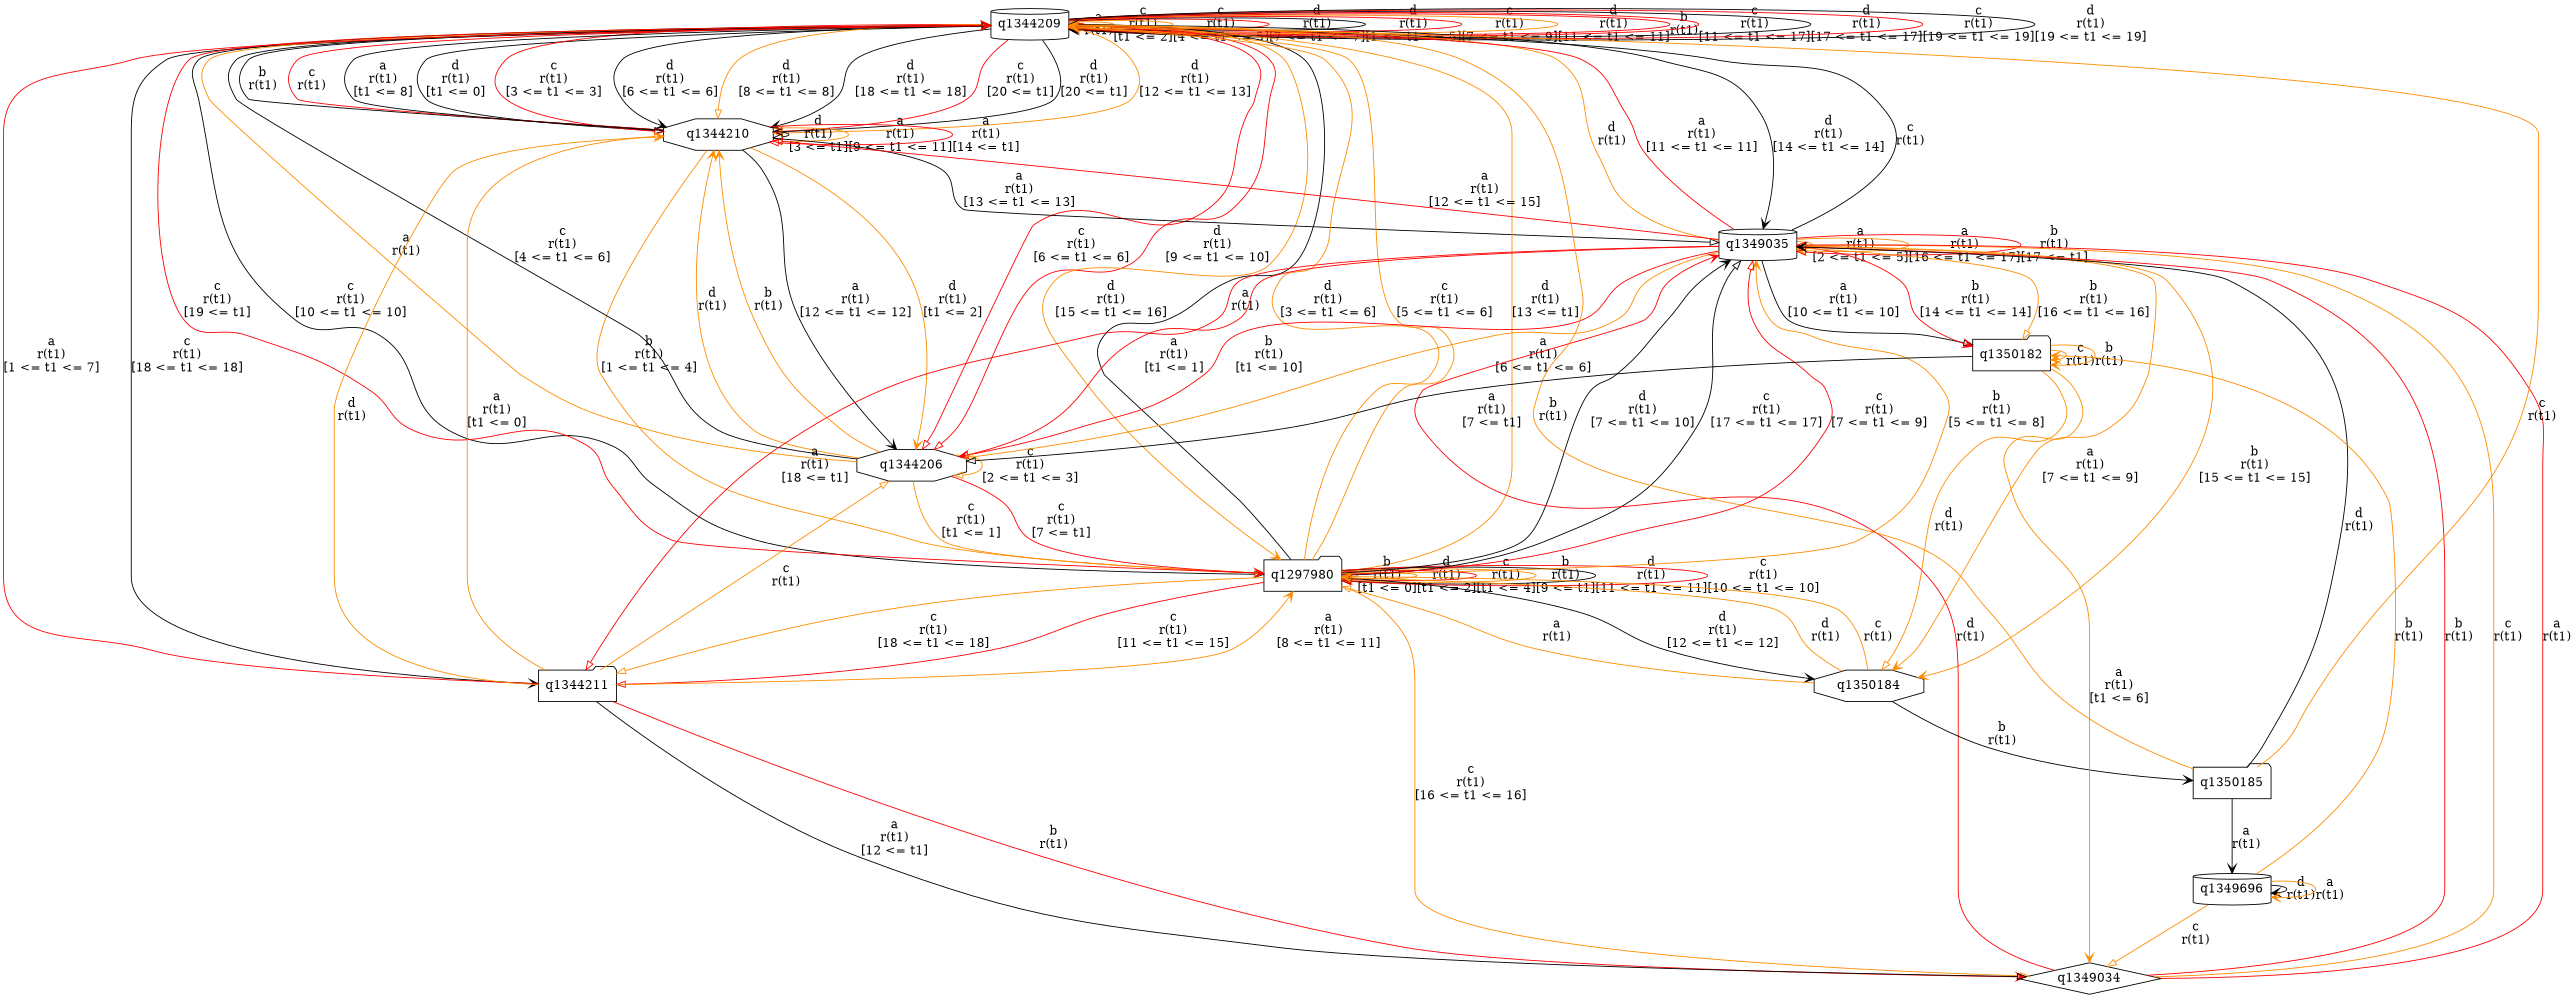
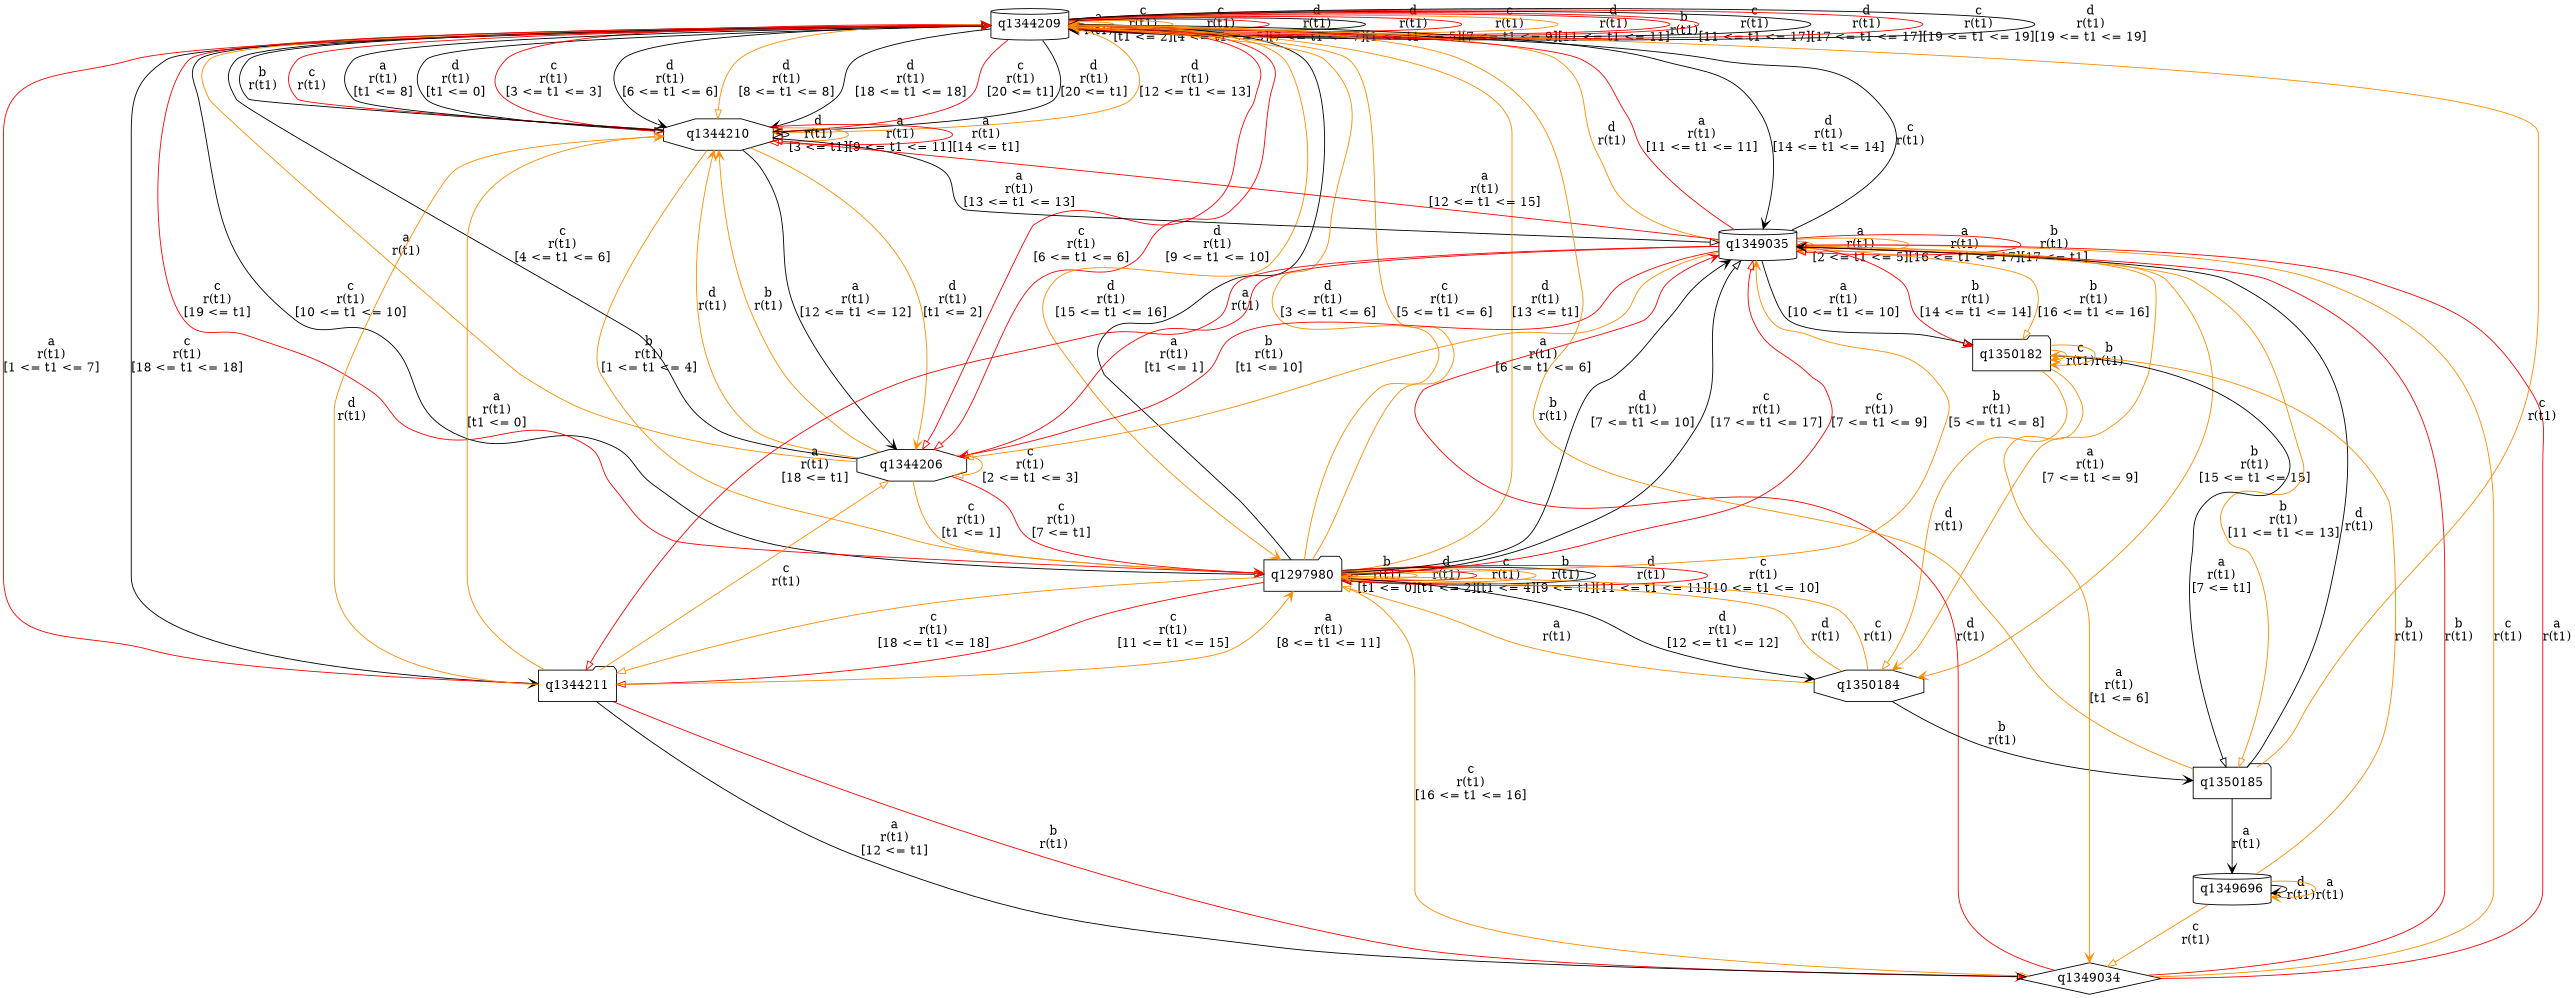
edge "q1349035" -> "q1350185": added, label "b r(t1) [11 <= t1 <= 13]"
edge "q1350182" -> "q1344206": now "q1350182" -> "q1350185"
